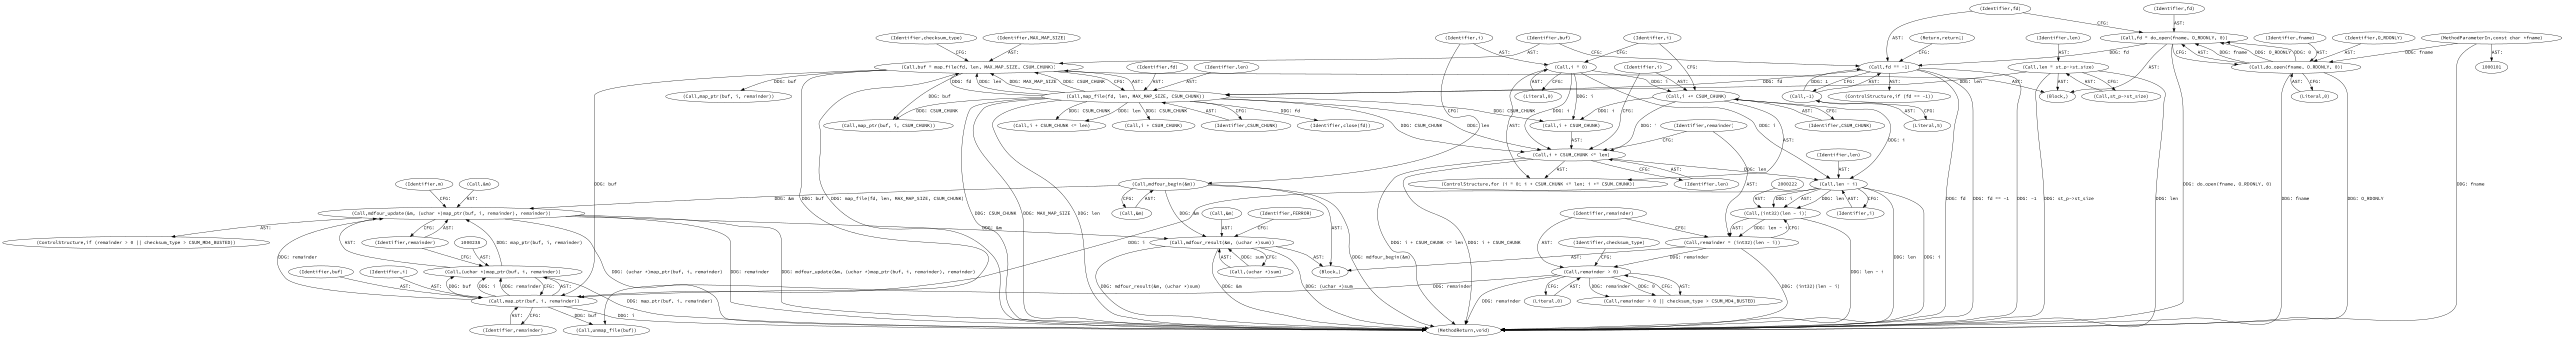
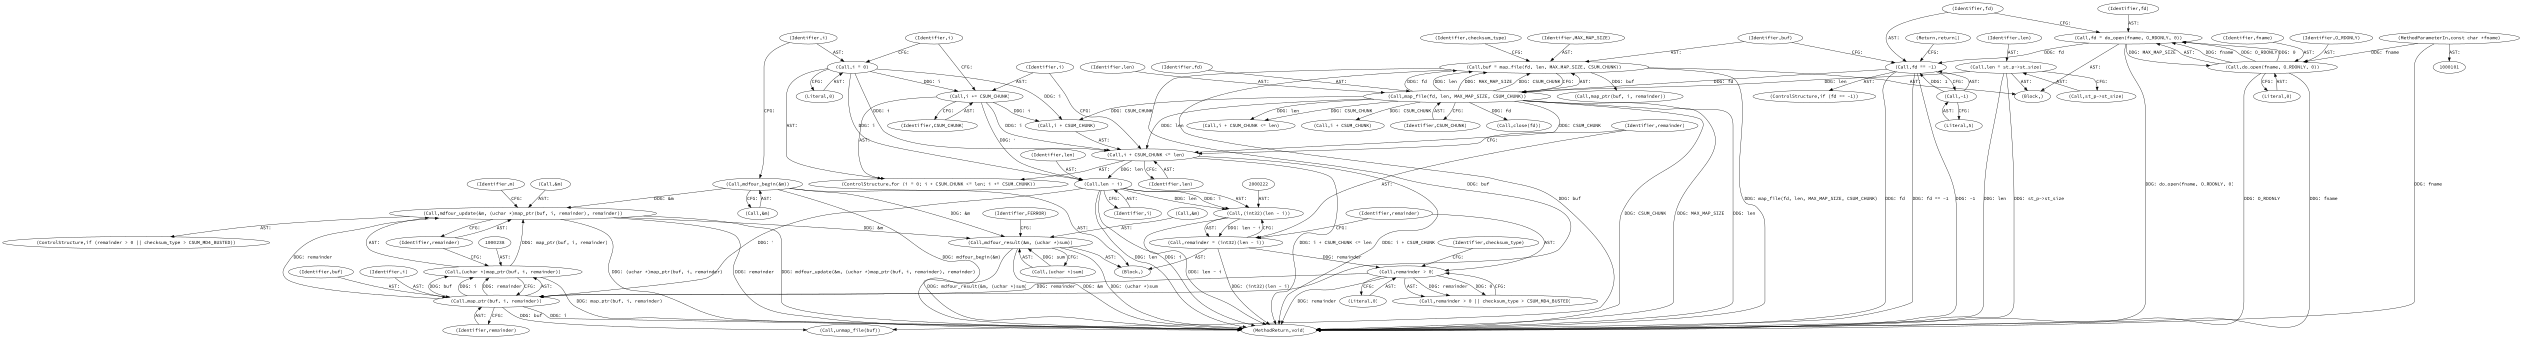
edge "(Call,fd = do_open(fname, O_RDONLY, 0))" -> "(Call,do_open(fname, O_RDONLY, 0))": label "CFG: " -> "DDG: MAX_MAP_SIZE"
node "(Call,map_ptr(buf, i, CSUM_CHUNK))": removed
node "(Identifier,close(fd))": label "(Identifier,close(fd))" -> "(Call,close(fd))"
